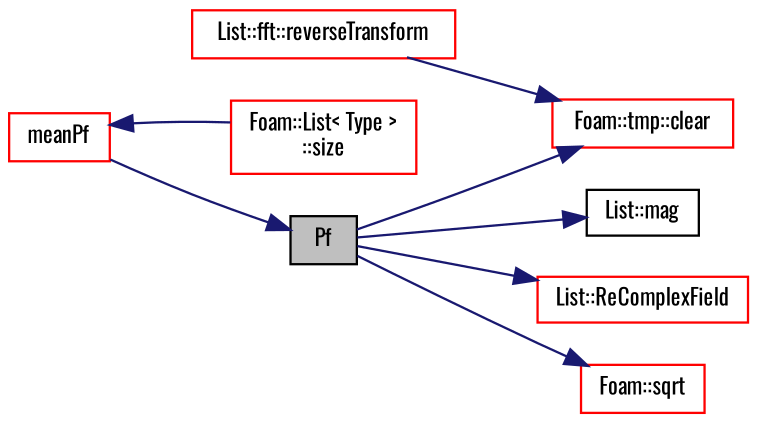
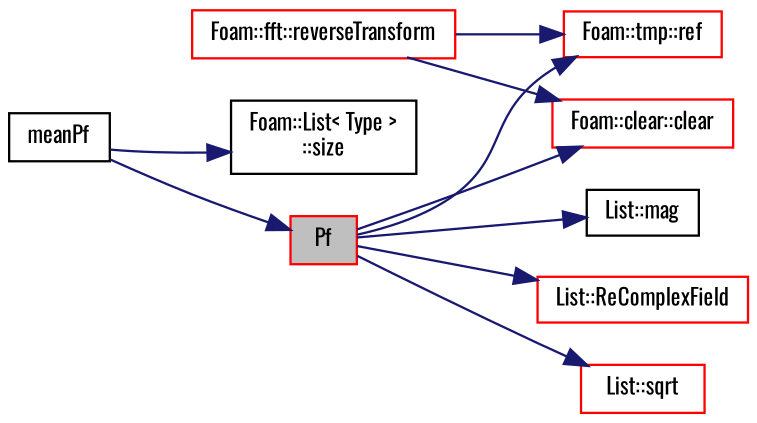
node "List::fft::reverseTransform": label "List::fft::reverseTransform" -> "Foam::fft::reverseTransform"
node "Foam::tmp::ref": added
edge "Foam::List< Type > ::size" -> "meanPf": reversed
node "Foam::tmp::clear": label "Foam::tmp::clear" -> "Foam::clear::clear"
node "meanPf": color red -> black
node "Foam::List< Type > ::size": color red -> black
node "Pf": color black -> red
node "Foam::sqrt": label "Foam::sqrt" -> "List::sqrt"
